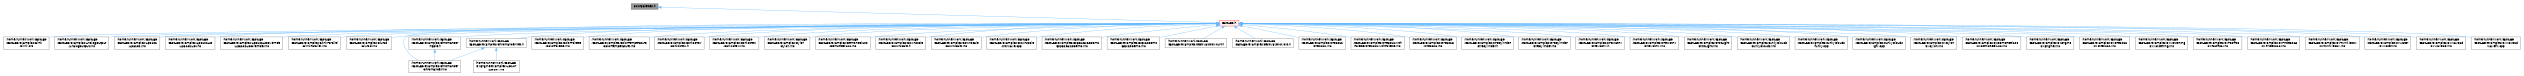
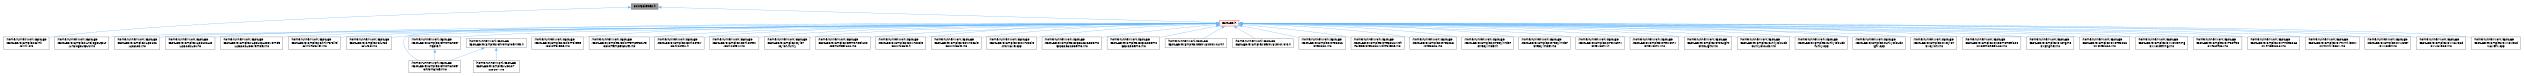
edge "/home/runner/work/FastLED /FastLED/examples/Chromancer/net.h" -> "FastLED.h": removed
edge "/home/runner/work/FastLED /FastLED/examples/Blink /Blink.src" -> "FastLED.h": now "/home/runner/work/FastLED /FastLED/examples/Blink /Blink.src" -> "colorpalettes.h"
node "/home/runner/work/FastLED /FastLED/examples/Cylon /Cylon.ino": label "/home/runner/work/FastLED /FastLED/examples/Cylon /Cylon.ino" -> "/home/runner/work/FastLED /FastLED/examples/Cylon /Cylon.funky"
node "/home/runner/work/FastLED /FxEngine/examples/HD107 /HD107.ino": label "/home/runner/work/FastLED /FxEngine/examples/HD107 /HD107.ino" -> "/home/runner/work/FastLED /FastLED/examples/HD107 /HD107.ino"
